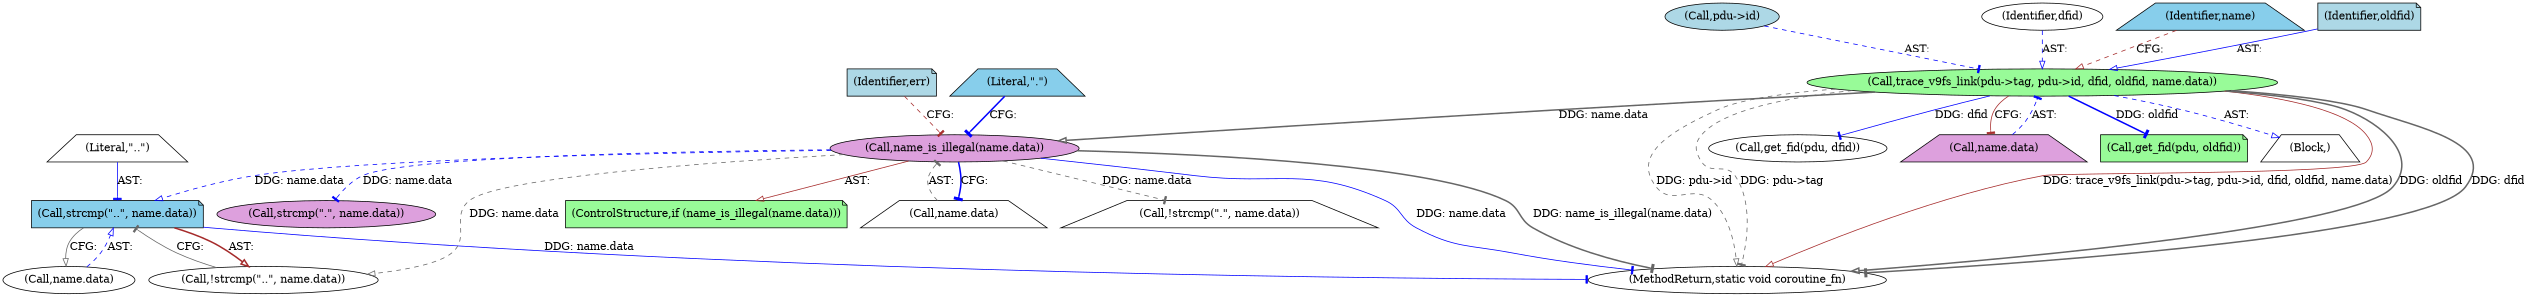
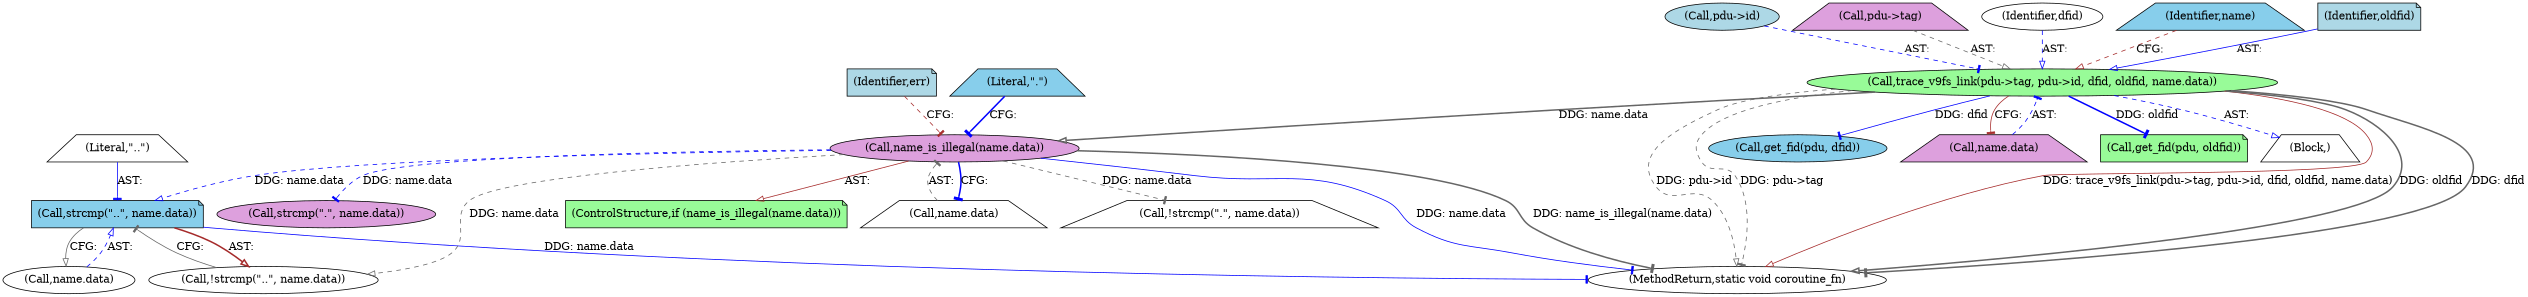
node "(Call,pdu->tag)": added
node "(Call,get_fid(pdu, dfid))": fillcolor white -> skyblue
